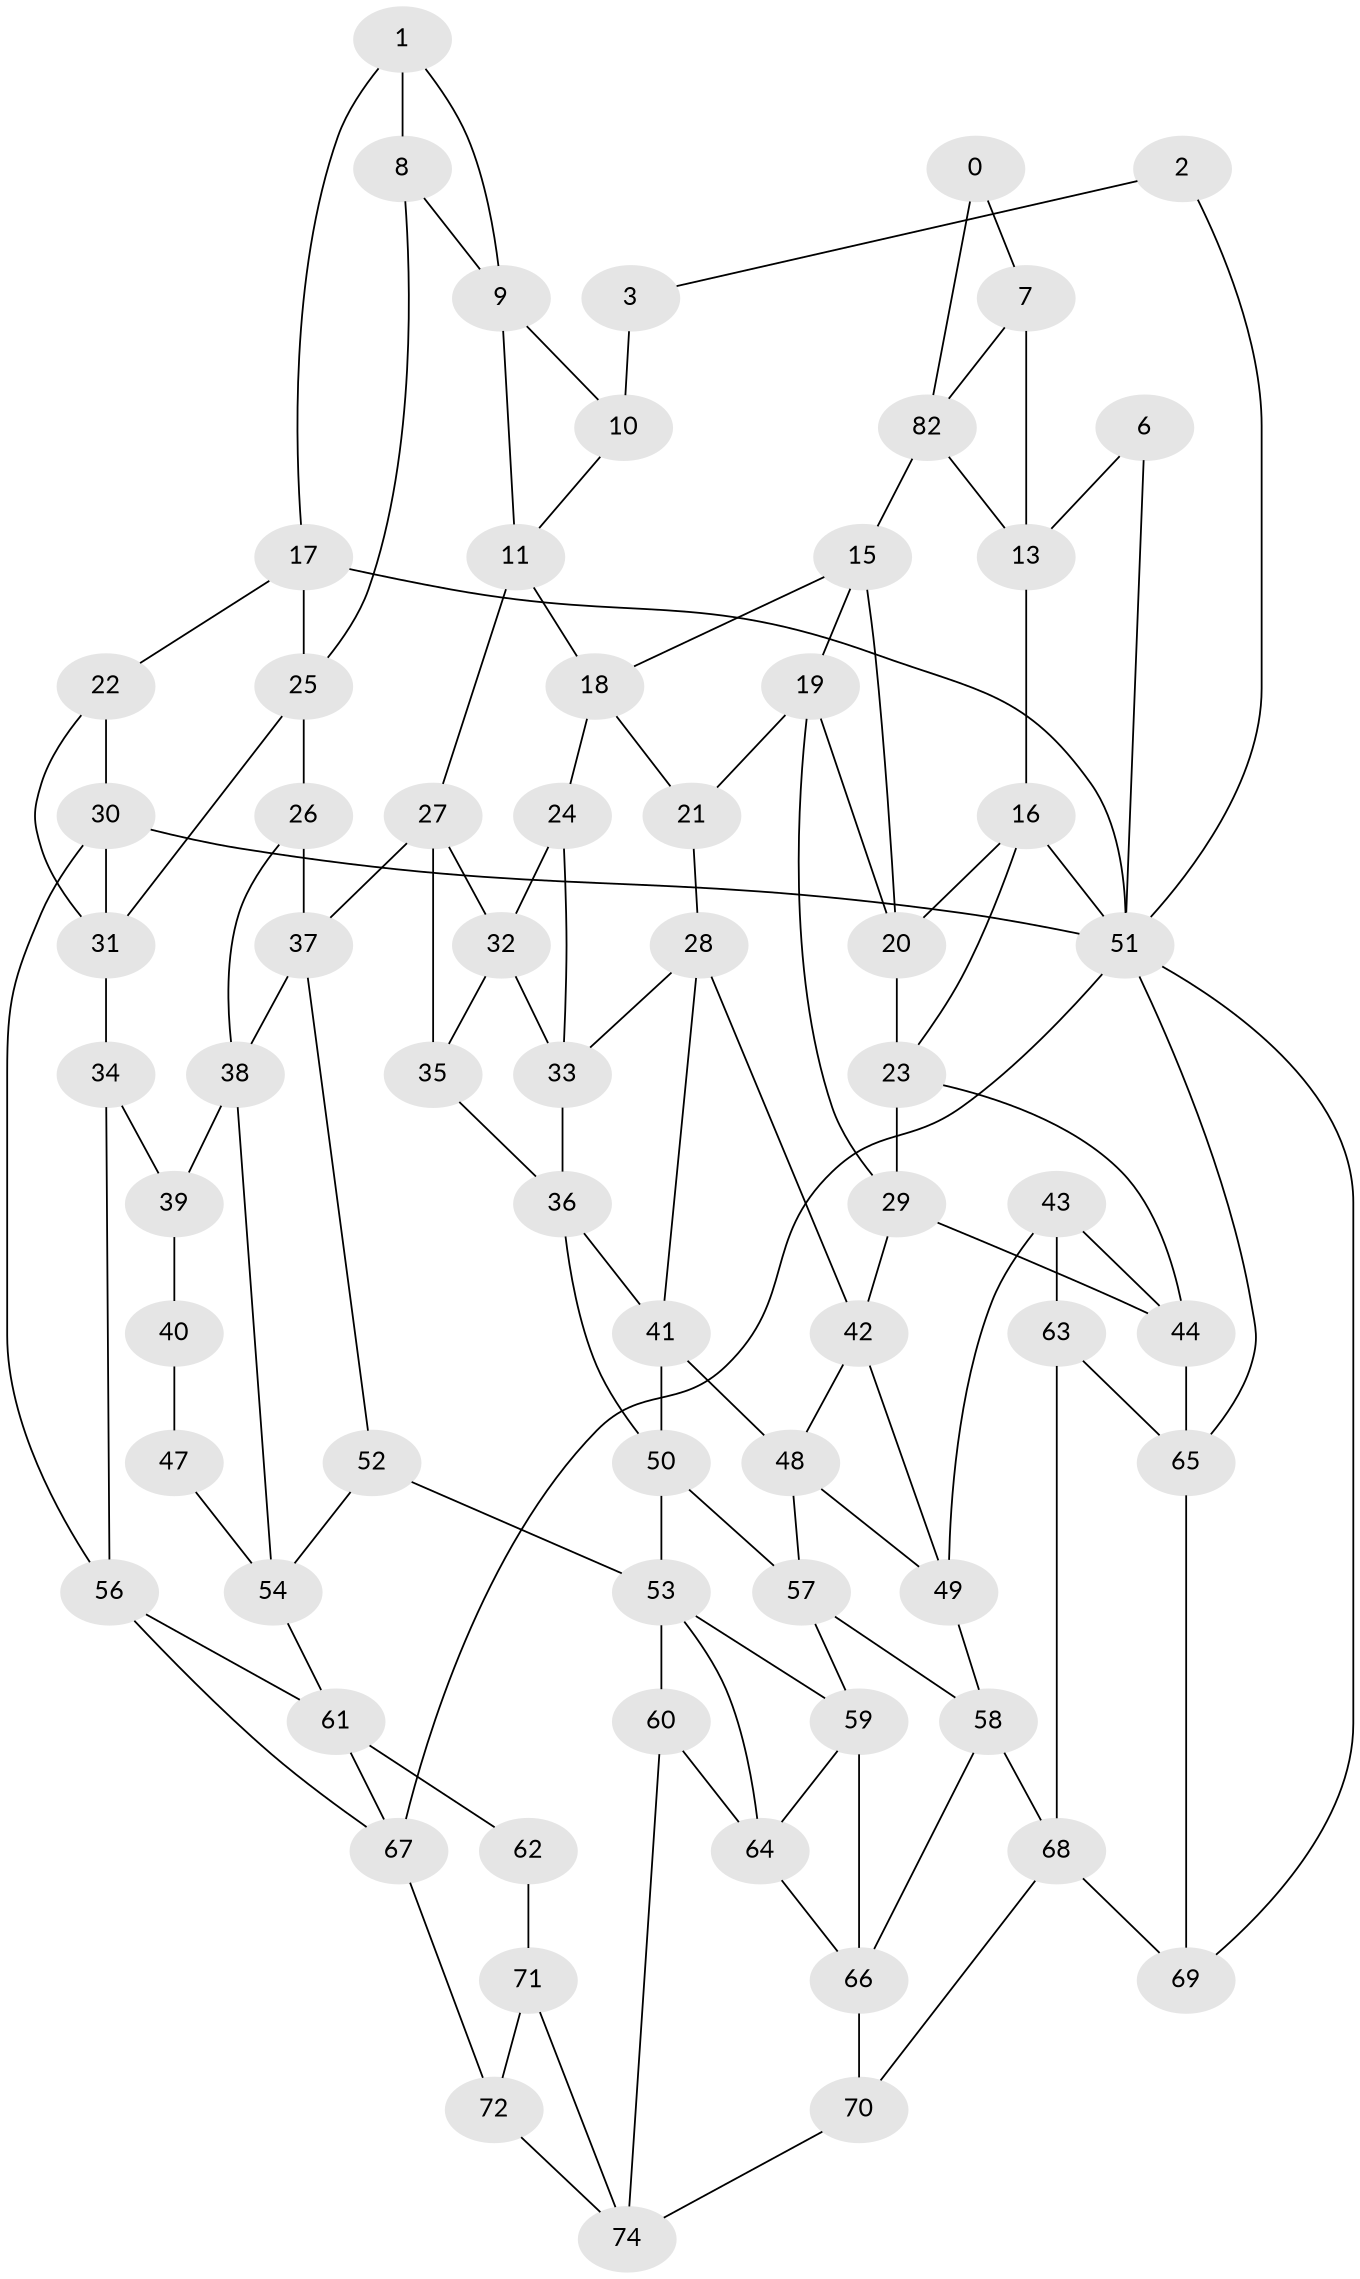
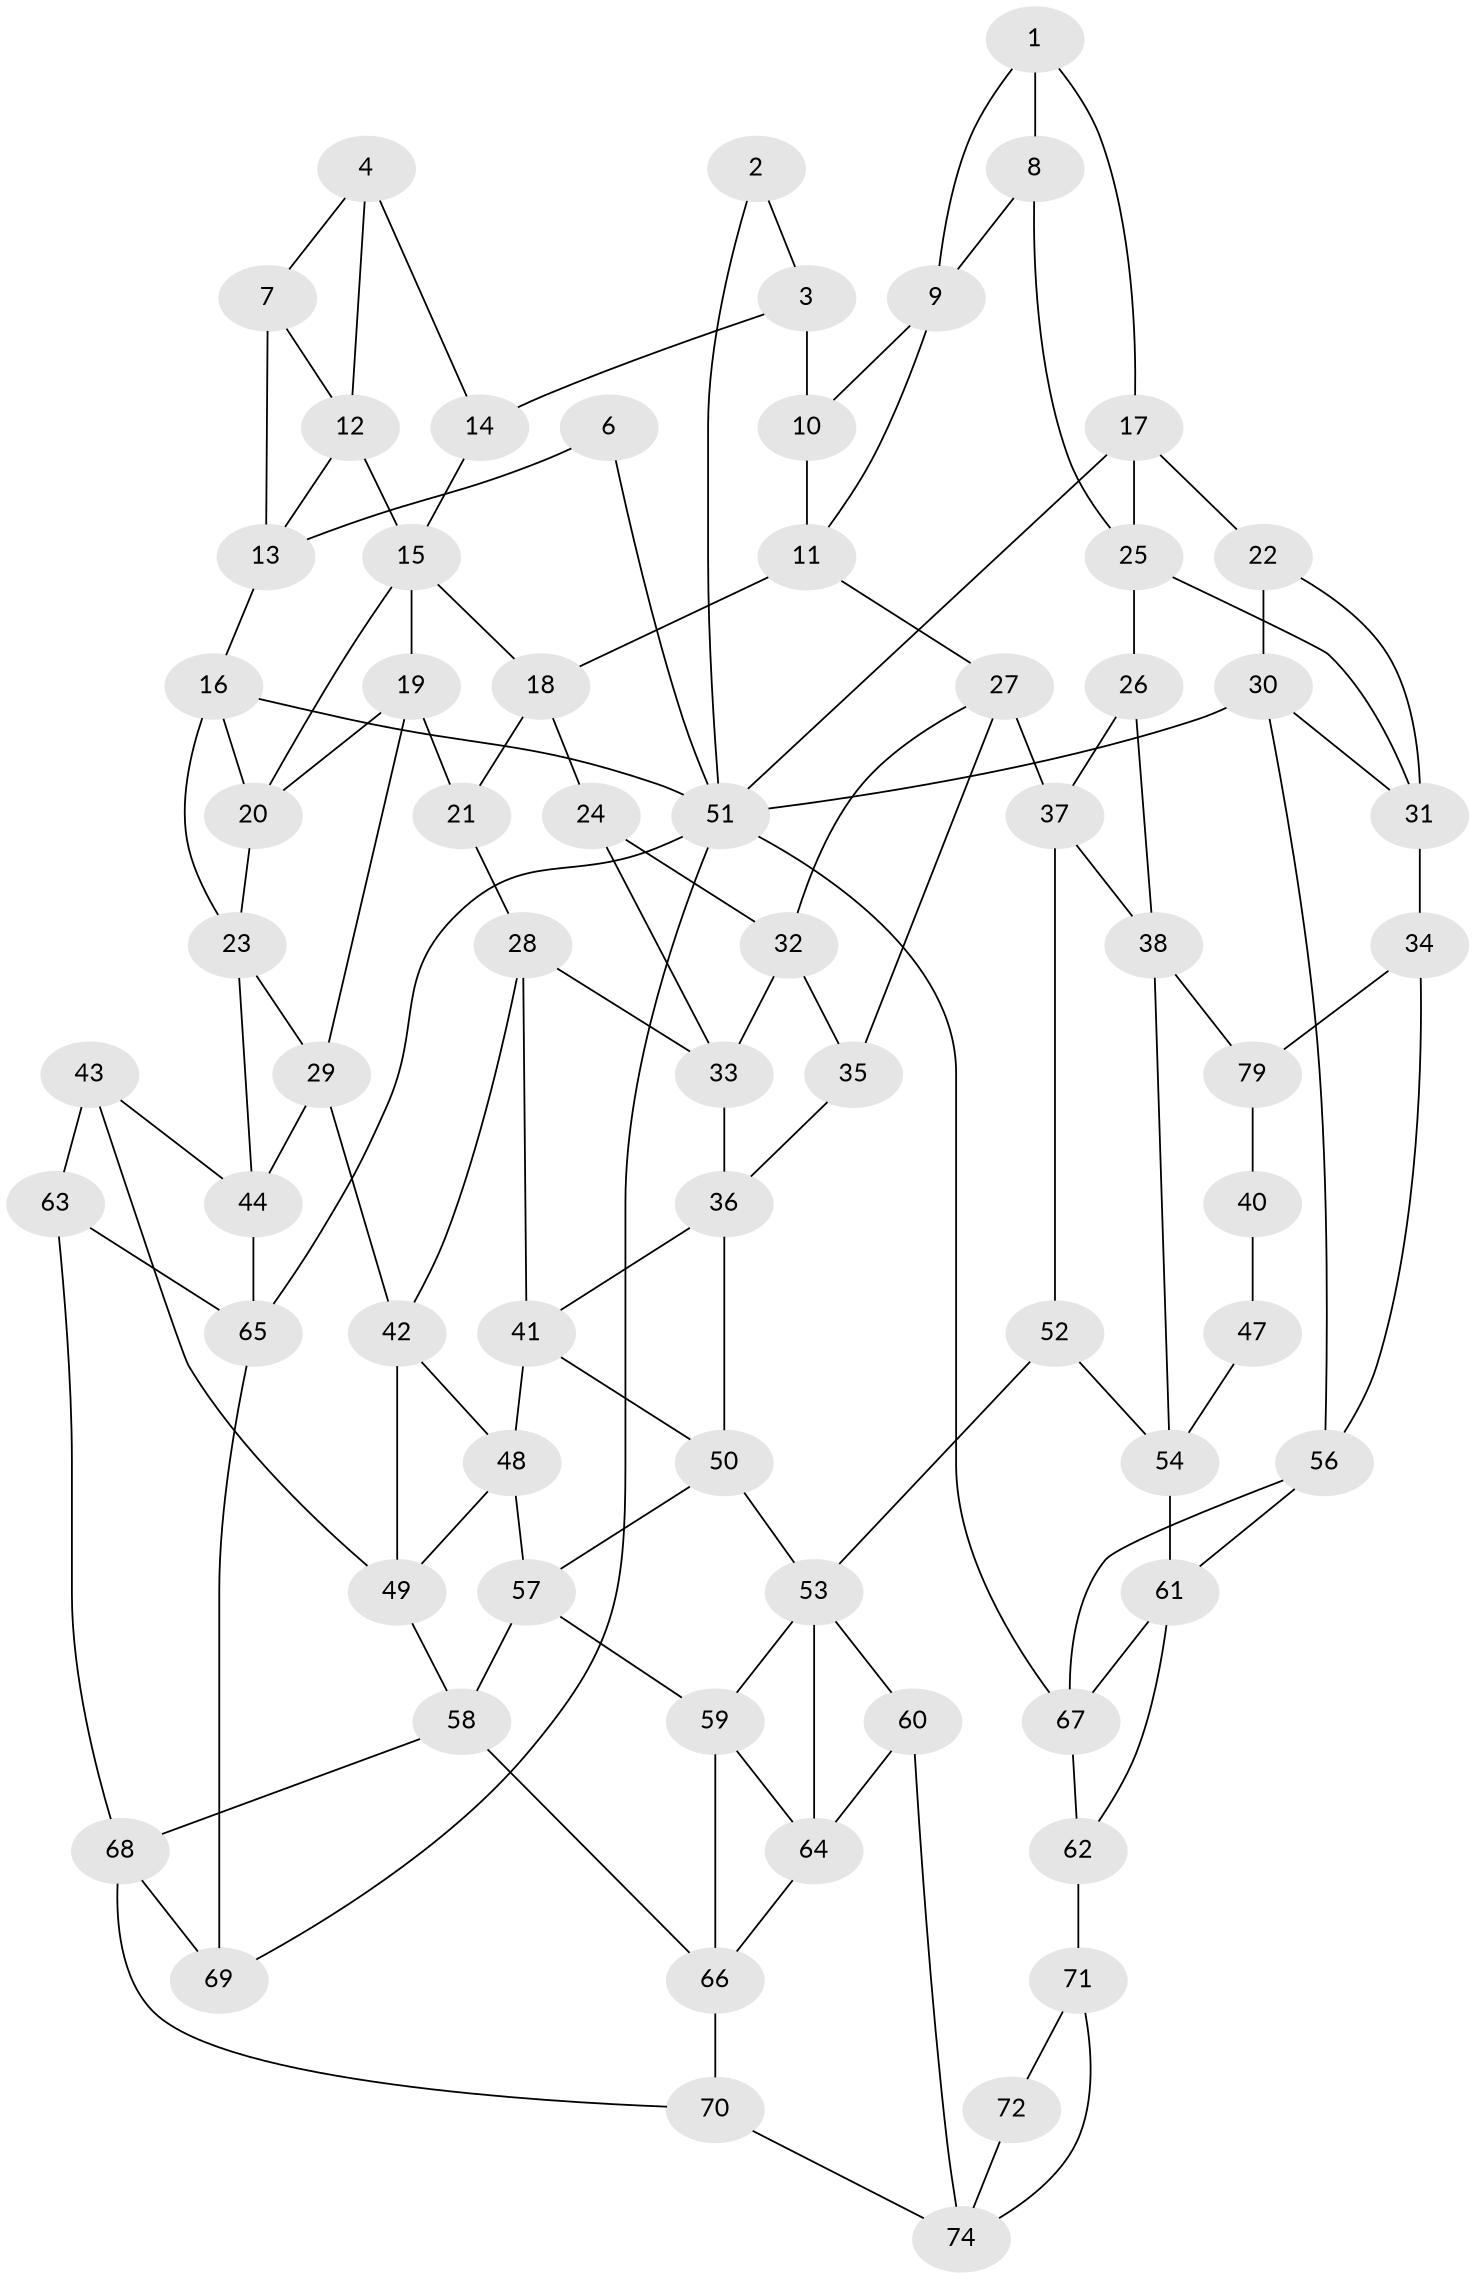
node "0": label "0" -> "4"
node "14": added
node "82": label "82" -> "12"
node "39": label "39" -> "79"
edge "67" -- "72": now "67" -- "62"
